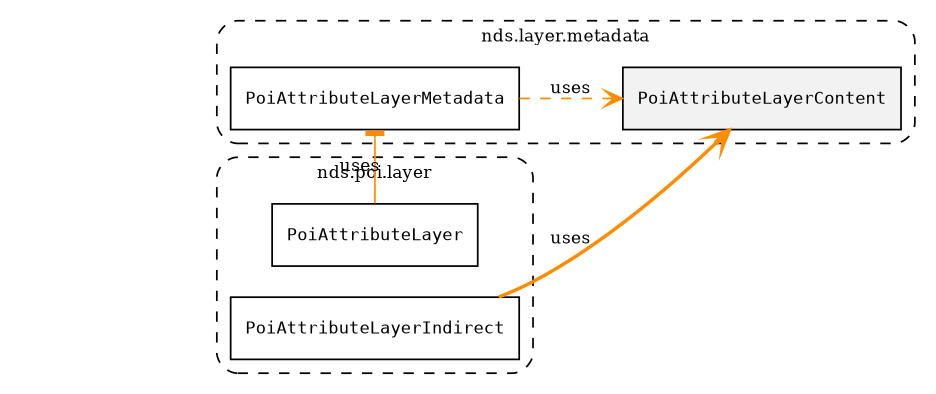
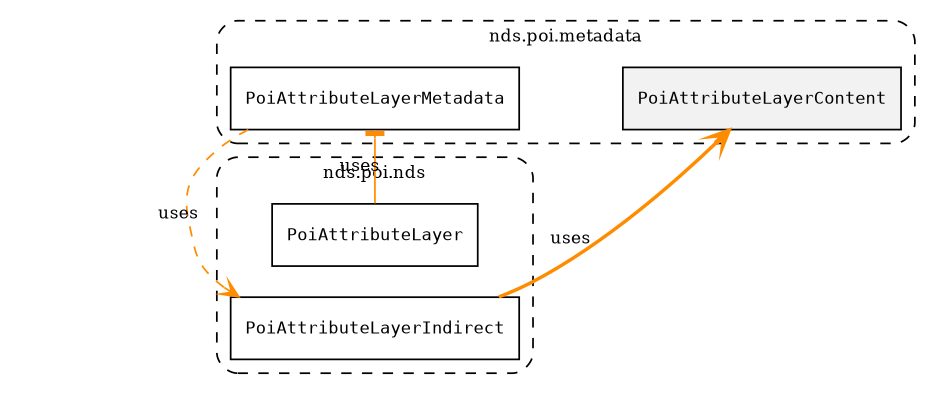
cluster "nds.layer.metadata": label "nds.layer.metadata" -> "nds.poi.metadata"
edge "PoiAttributeLayerMetadata" -> "PoiAttributeLayerContent": now "PoiAttributeLayerMetadata" -> "PoiAttributeLayerIndirect"
cluster "nds.poi.layer": label "nds.poi.layer" -> "nds.poi.nds"
